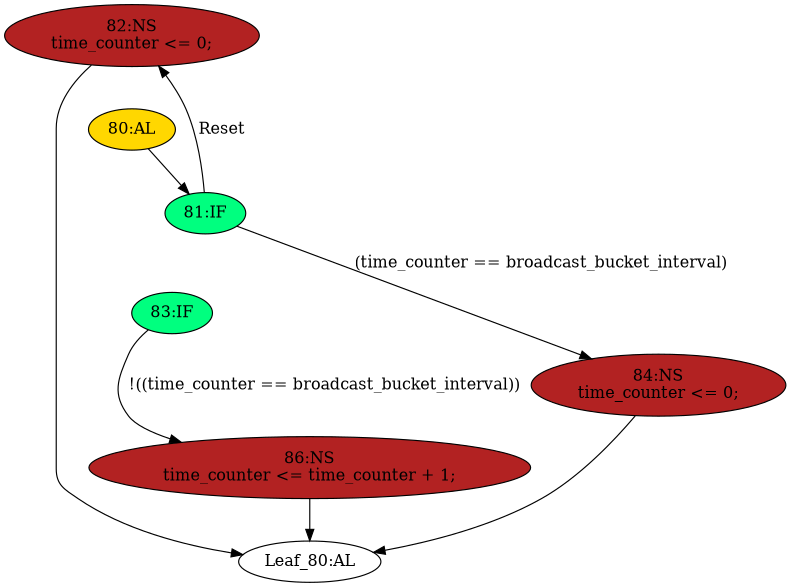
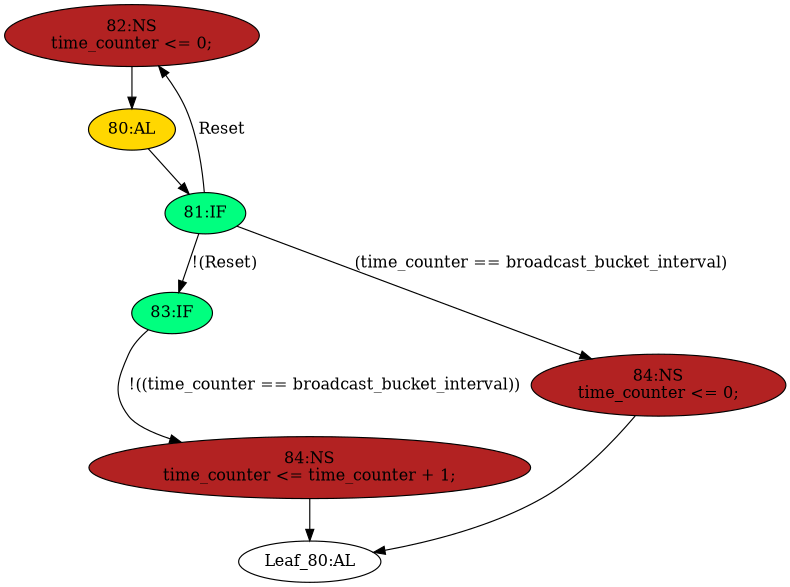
edge "81:IF" -> "83:IF": added, label "!(Reset)"
edge "82:NS time_counter <= 0;" -> "Leaf_80:AL": now "82:NS time_counter <= 0;" -> "80:AL"
node "86:NS time_counter <= time_counter + 1;": label "86:NS time_counter <= time_counter + 1;" -> "84:NS time_counter <= time_counter + 1;"
